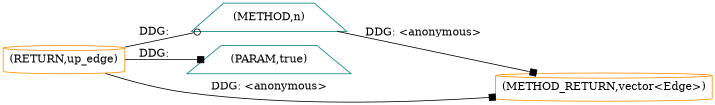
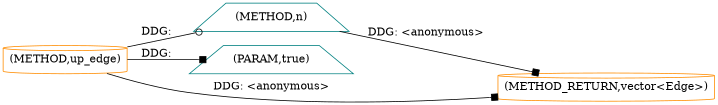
node "(RETURN,up_edge)": label "(RETURN,up_edge)" -> "(METHOD,up_edge)"
